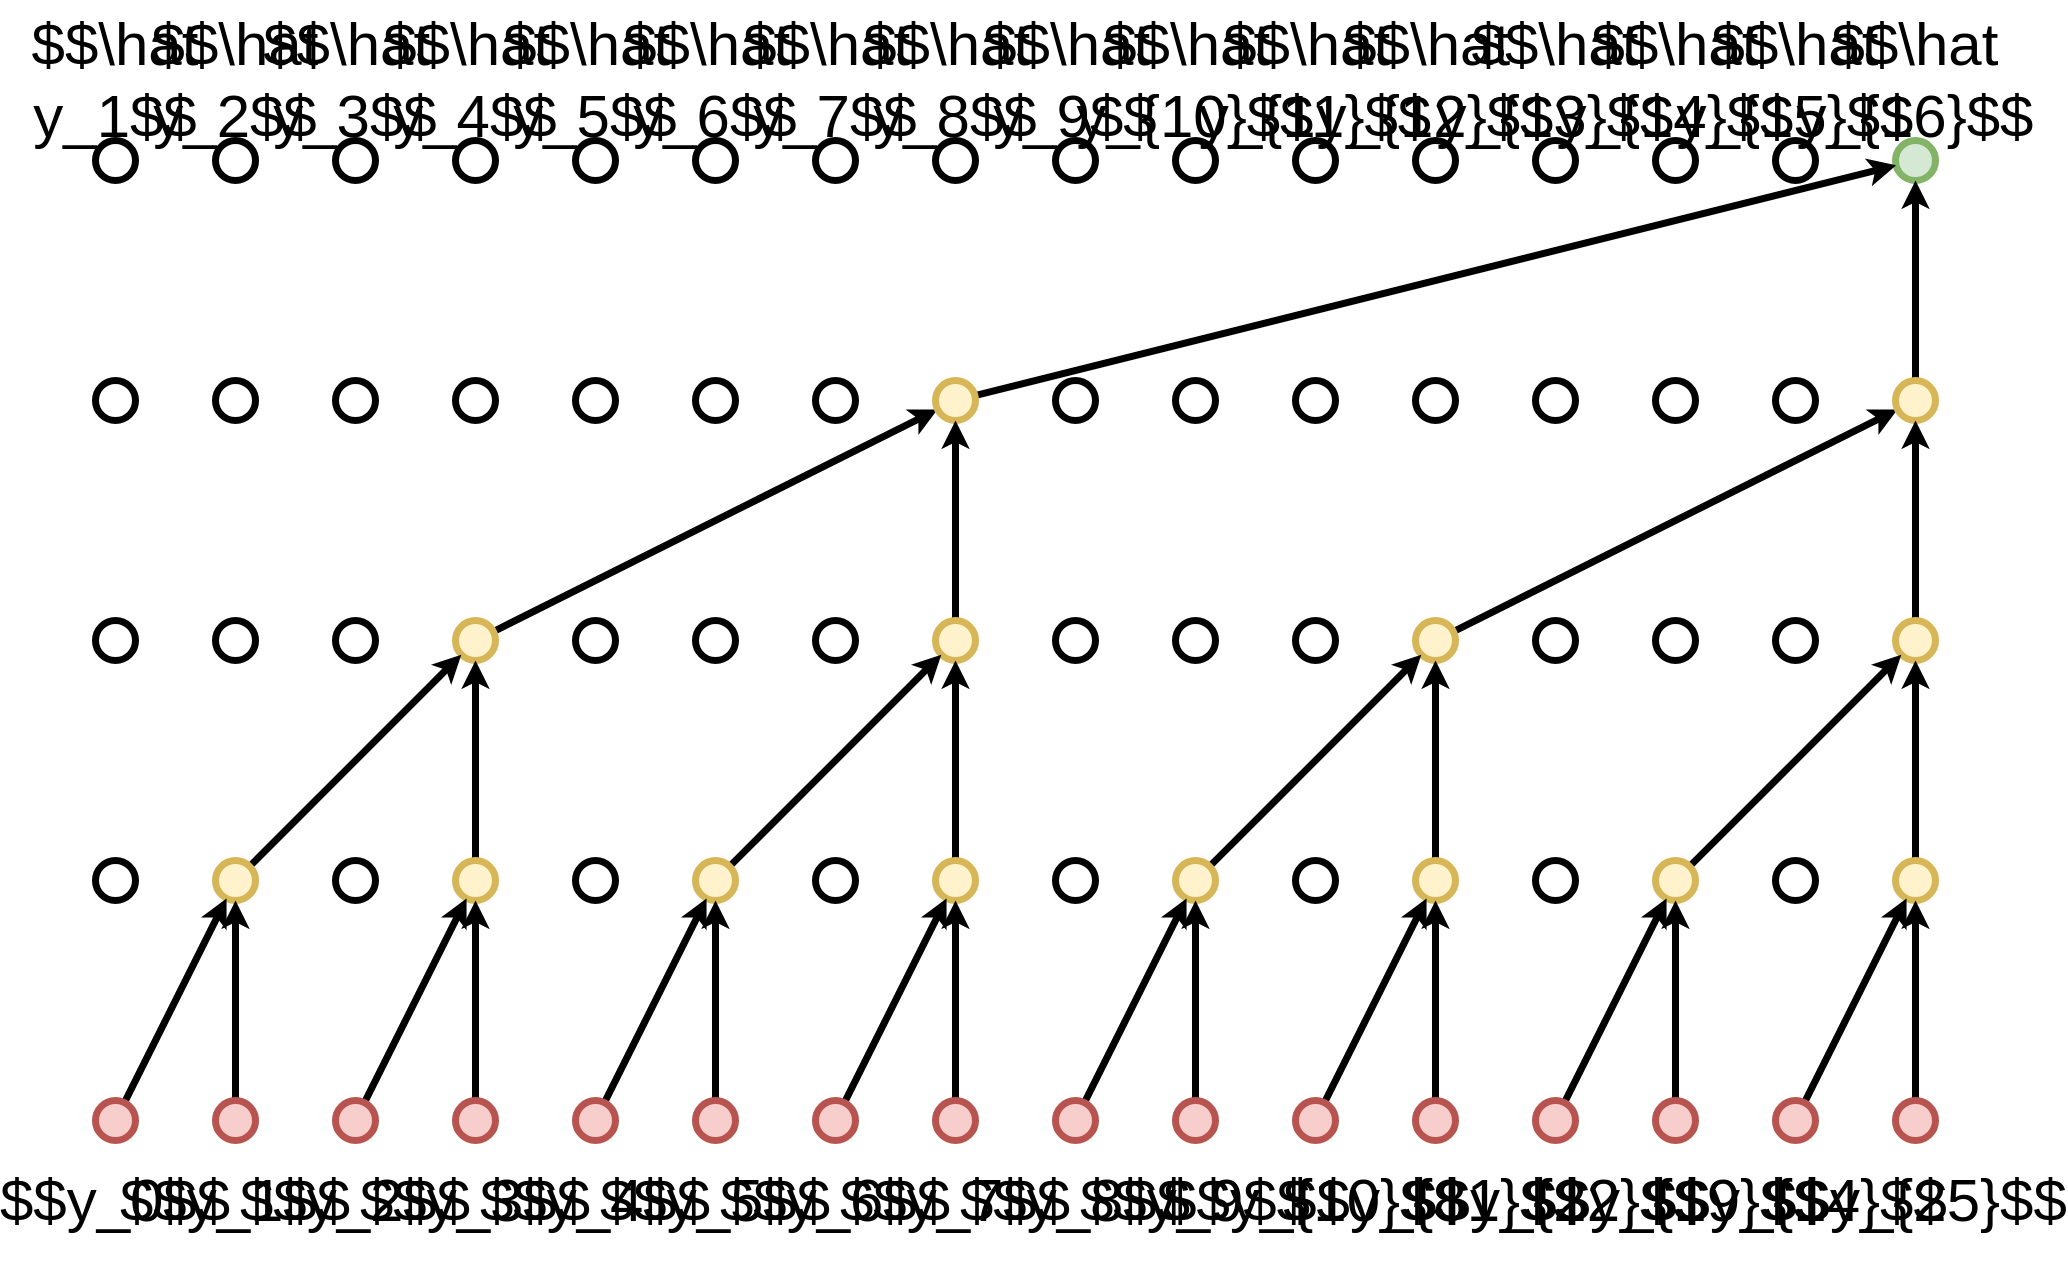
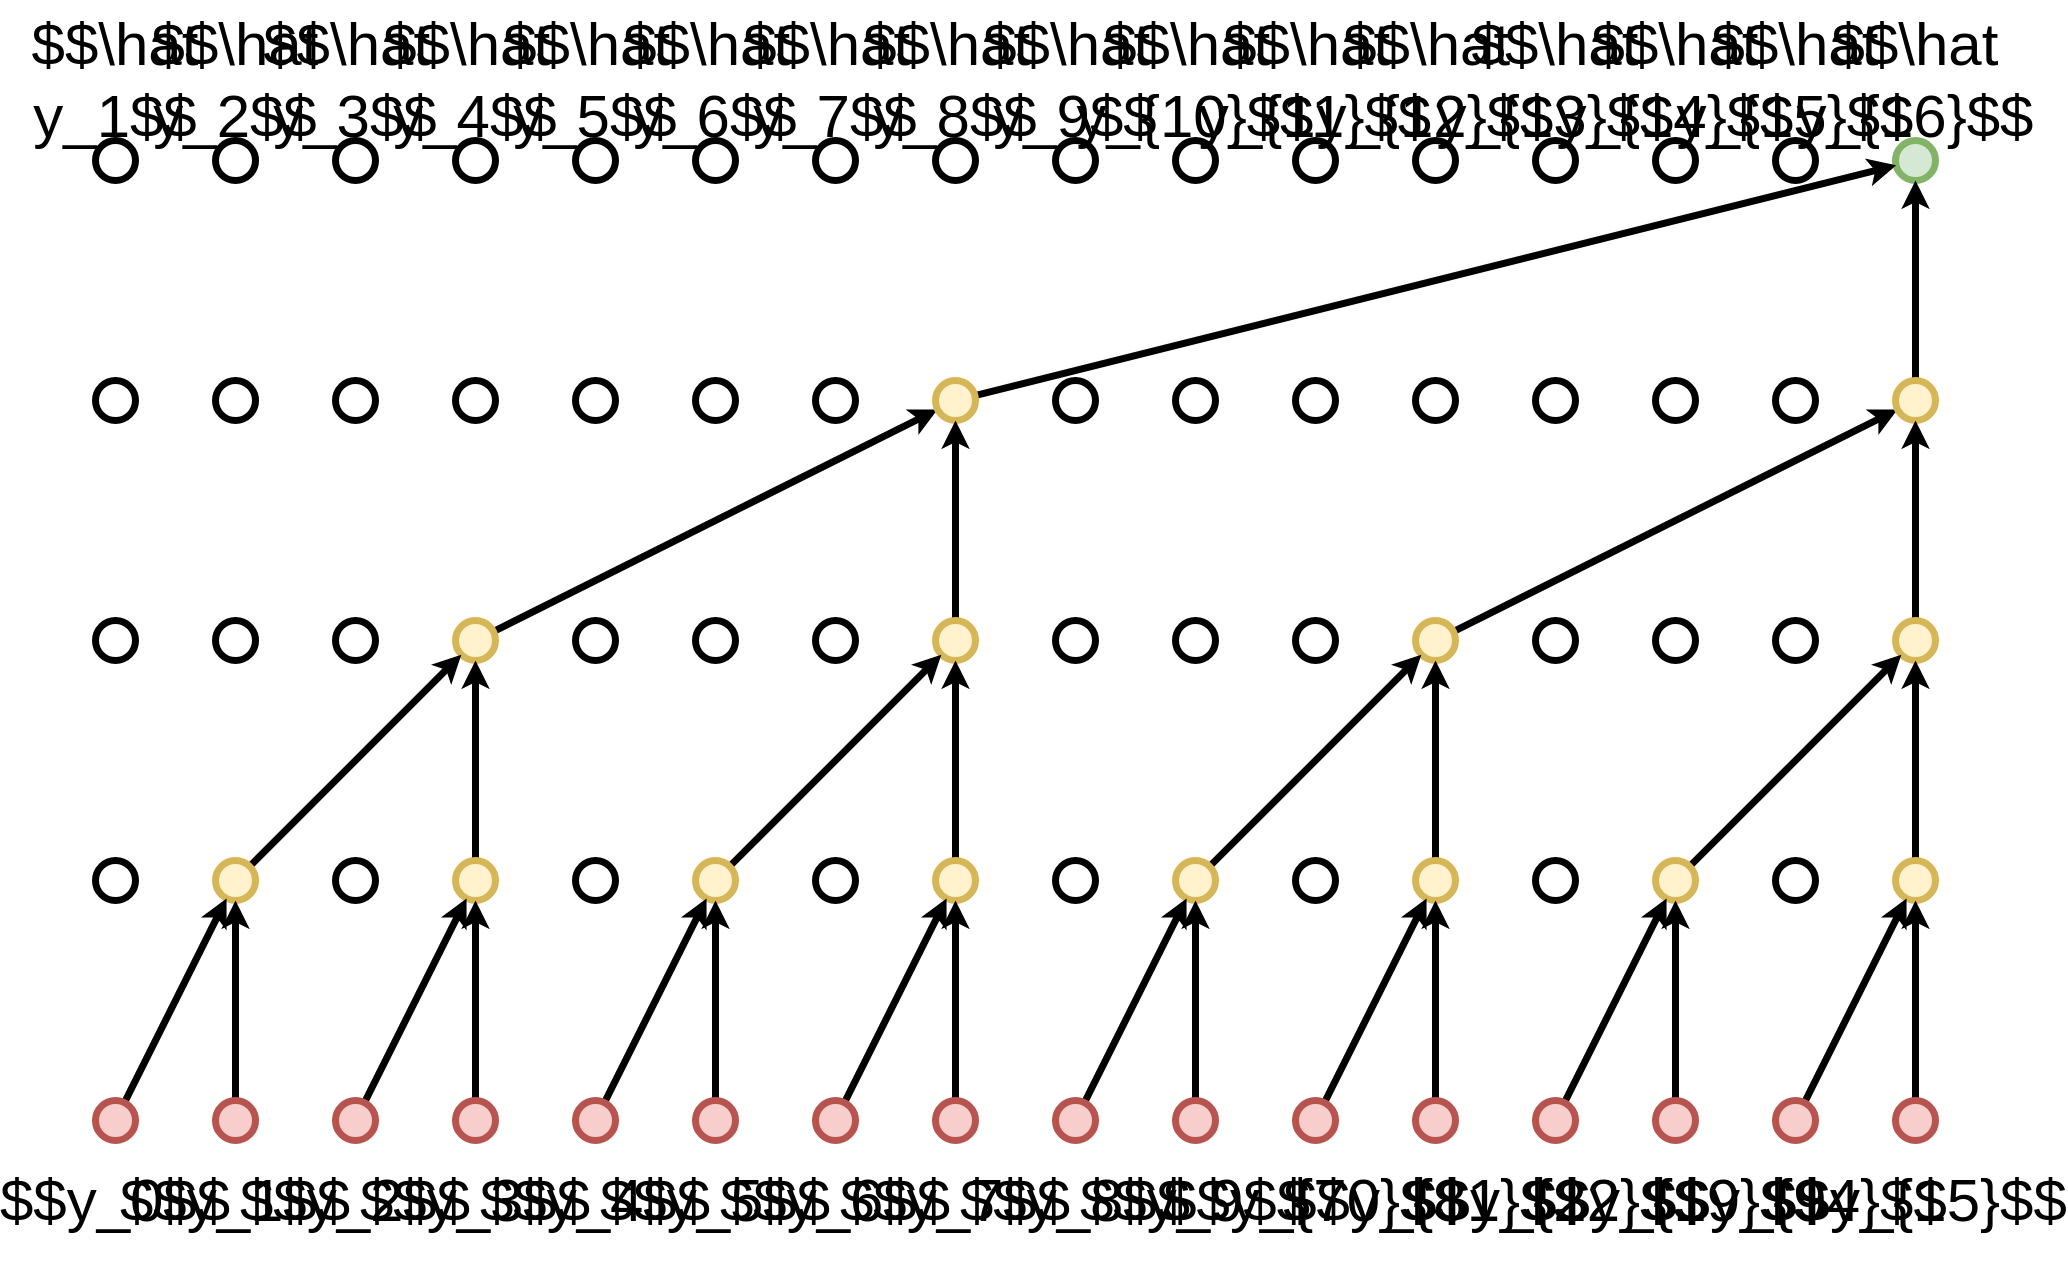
node "$$y_{10}$$": label "$$y_{10}$$" -> "$$y_{70}$$"
node "$$y_{14}$$": label "$$y_{14}$$" -> "$$y_{94}$$"
node "$$y_{25}$$": label "$$y_{25}$$" -> "$$y_{15}$$"
